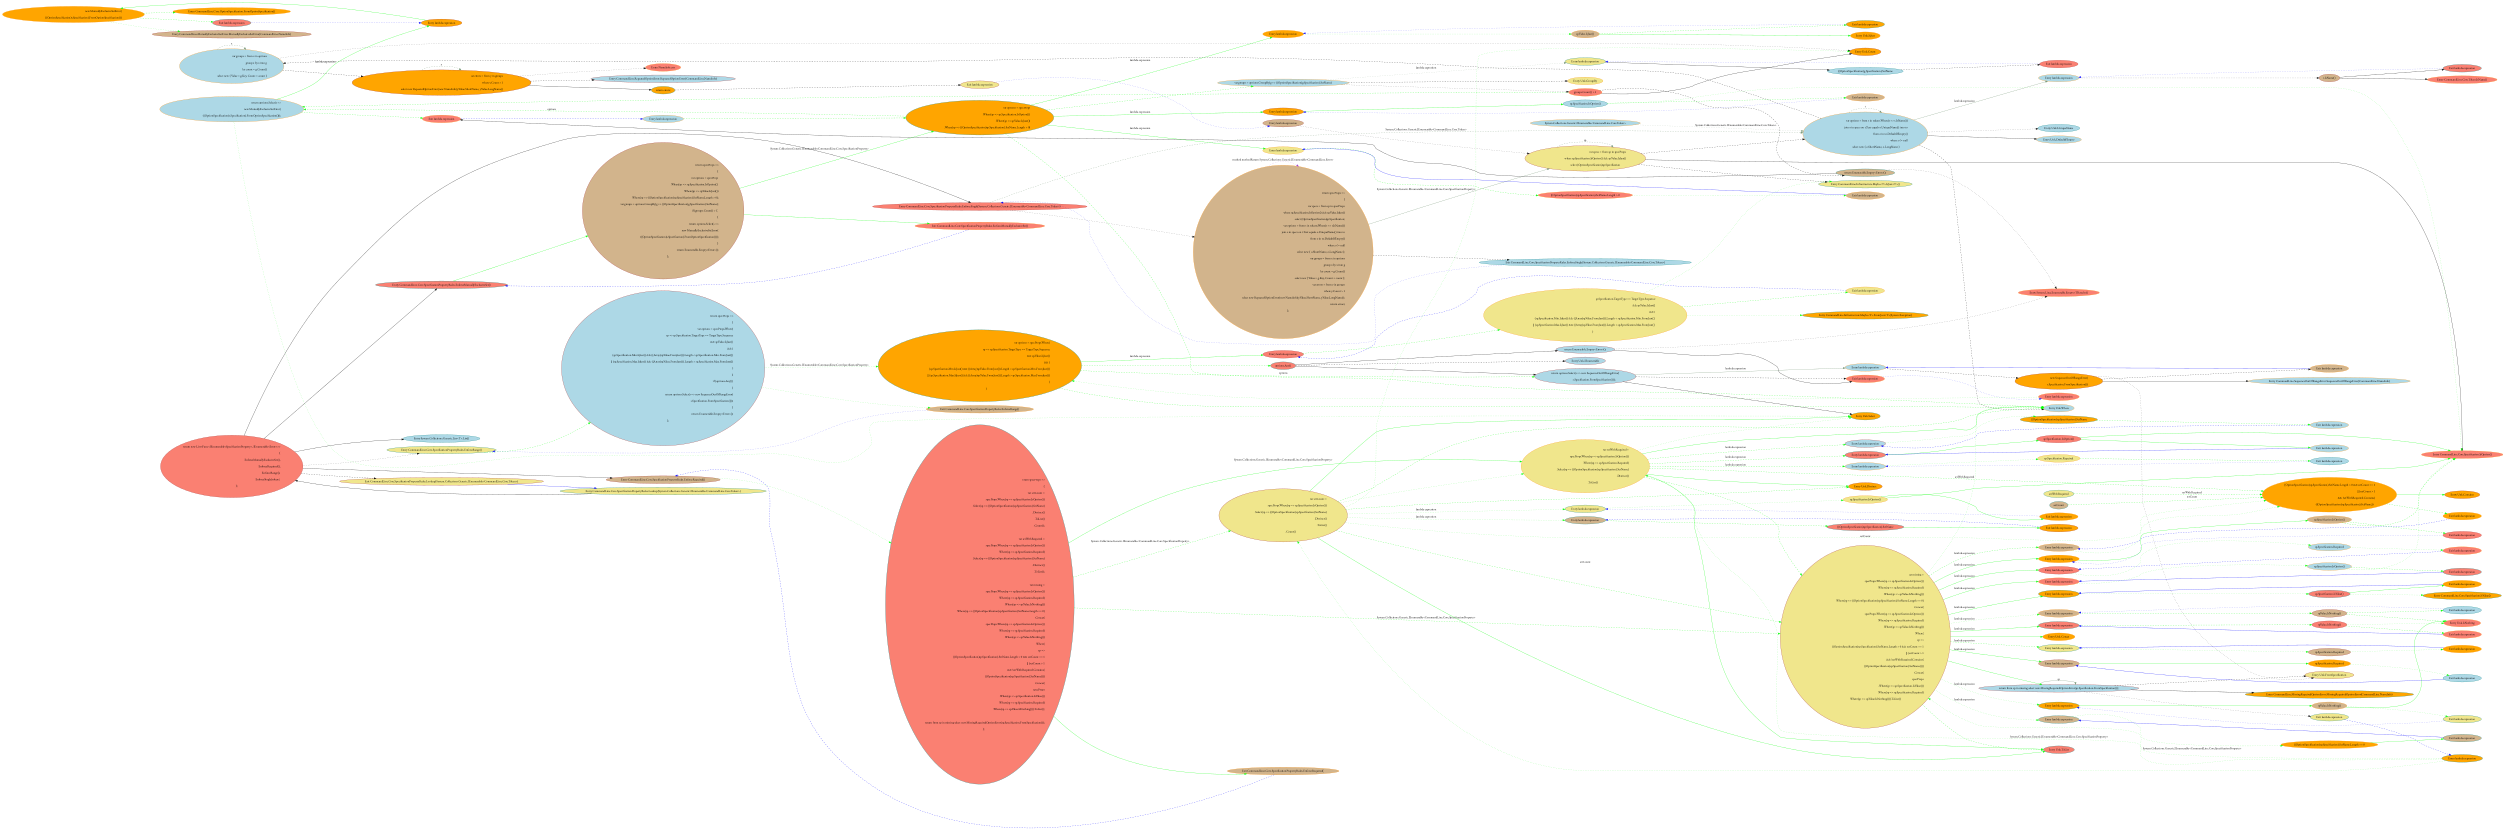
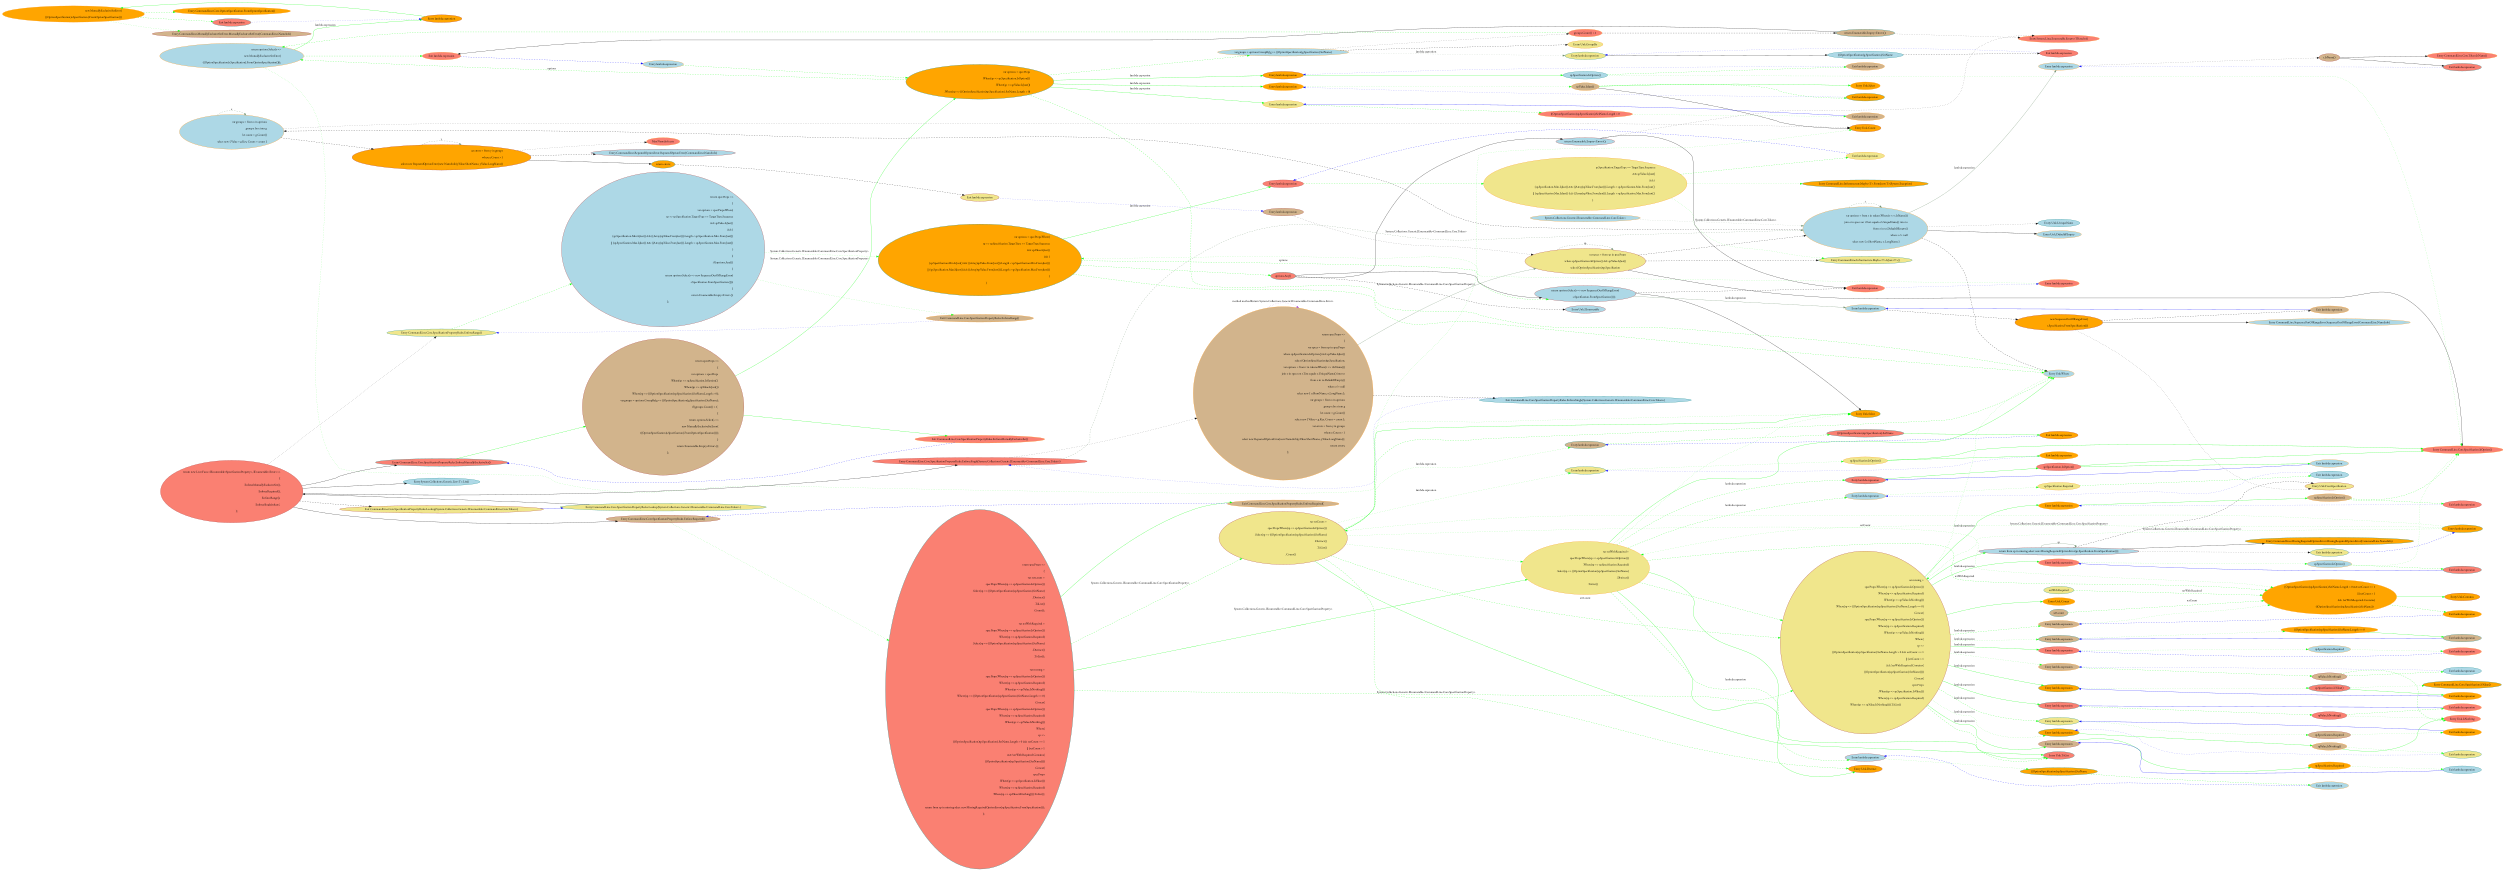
node "Entry NameInfo.cstr": label "Entry NameInfo.cstr" -> "Max NameInfo.cstr"
edge "groups.Count() > 1" -> "Entry Unk.Count": now "sp.Value.IsJust()" -> "Entry Unk.Count"
